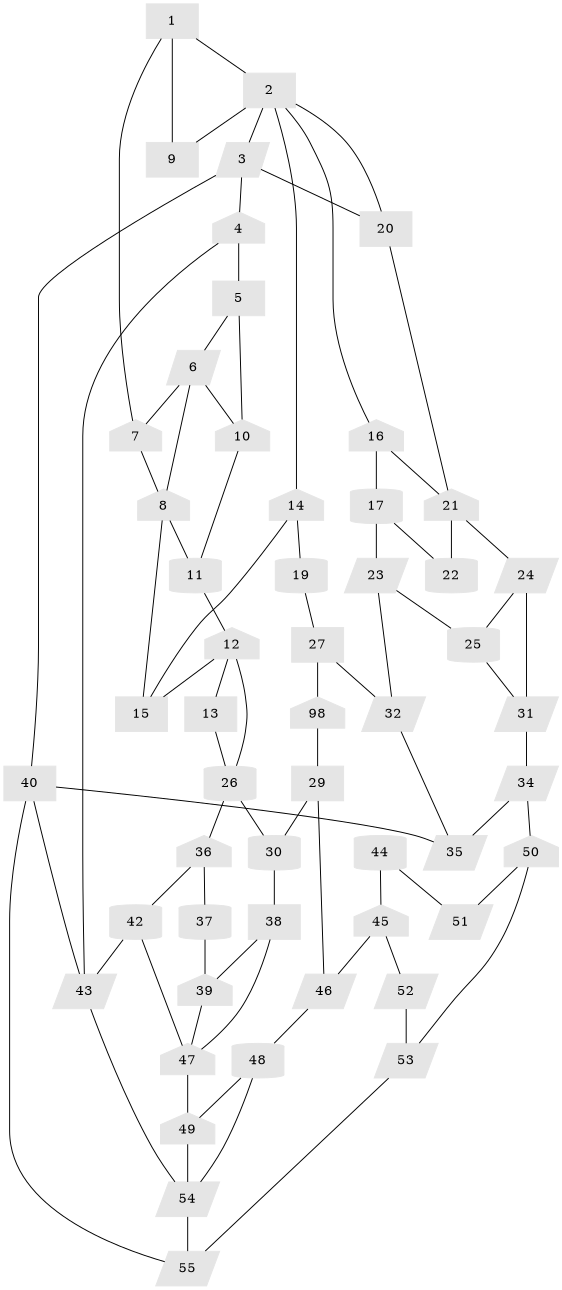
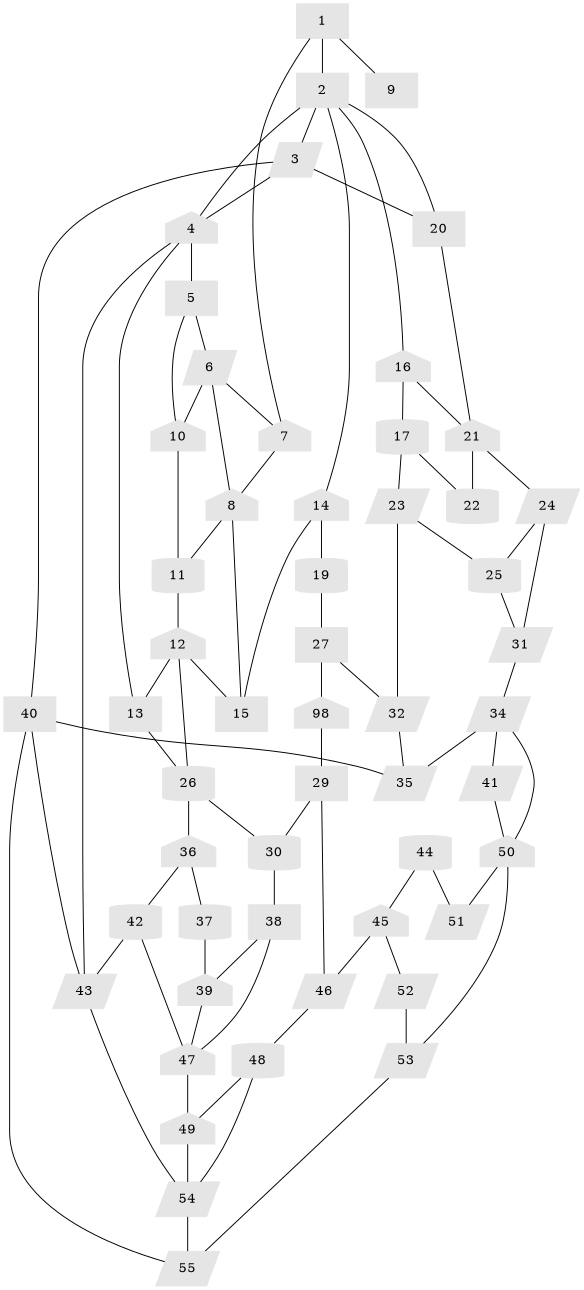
edge "2" -- "9": now "2" -- "4"
edge "4" -- "13": added
node "41": added
